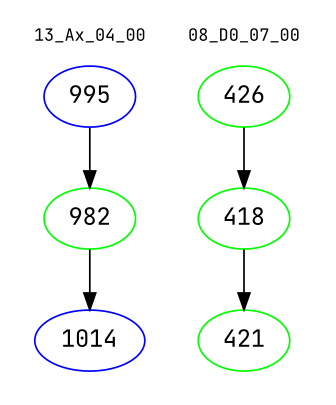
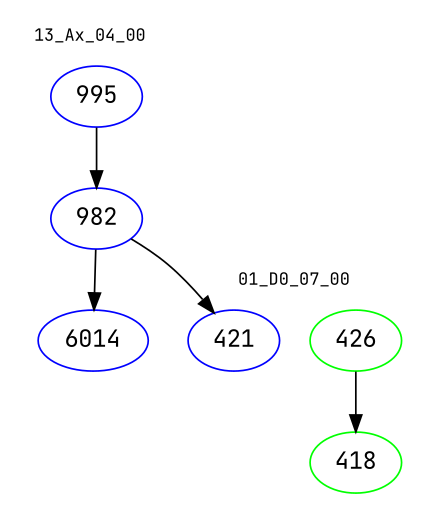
cluster "08_D0_07_00": label "08_D0_07_00" -> "01_D0_07_00"
node "982": color green -> blue
edge "418" -> "421": now "982" -> "421"
node "1014": label "1014" -> "6014"
node "421": color green -> blue
